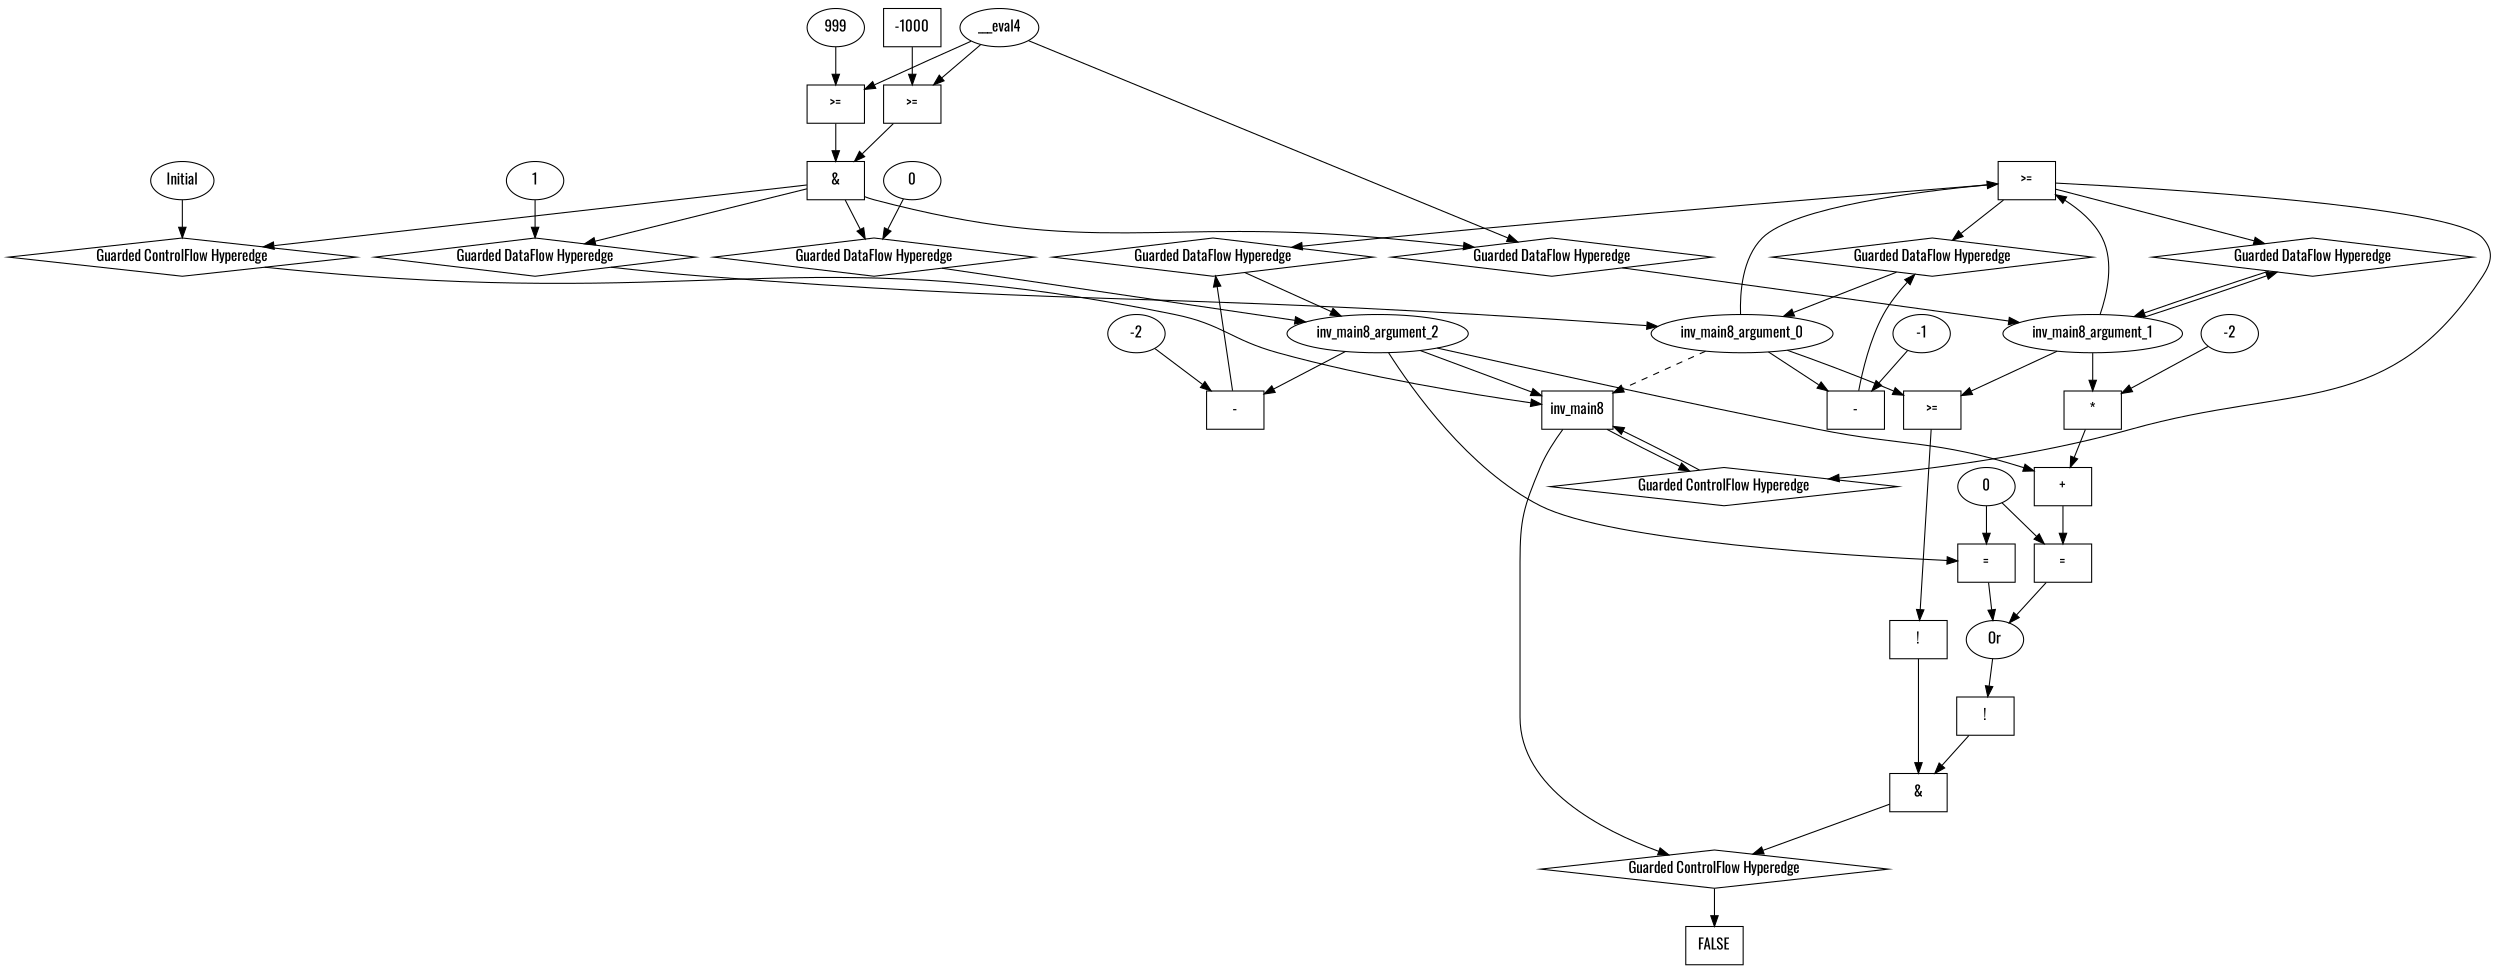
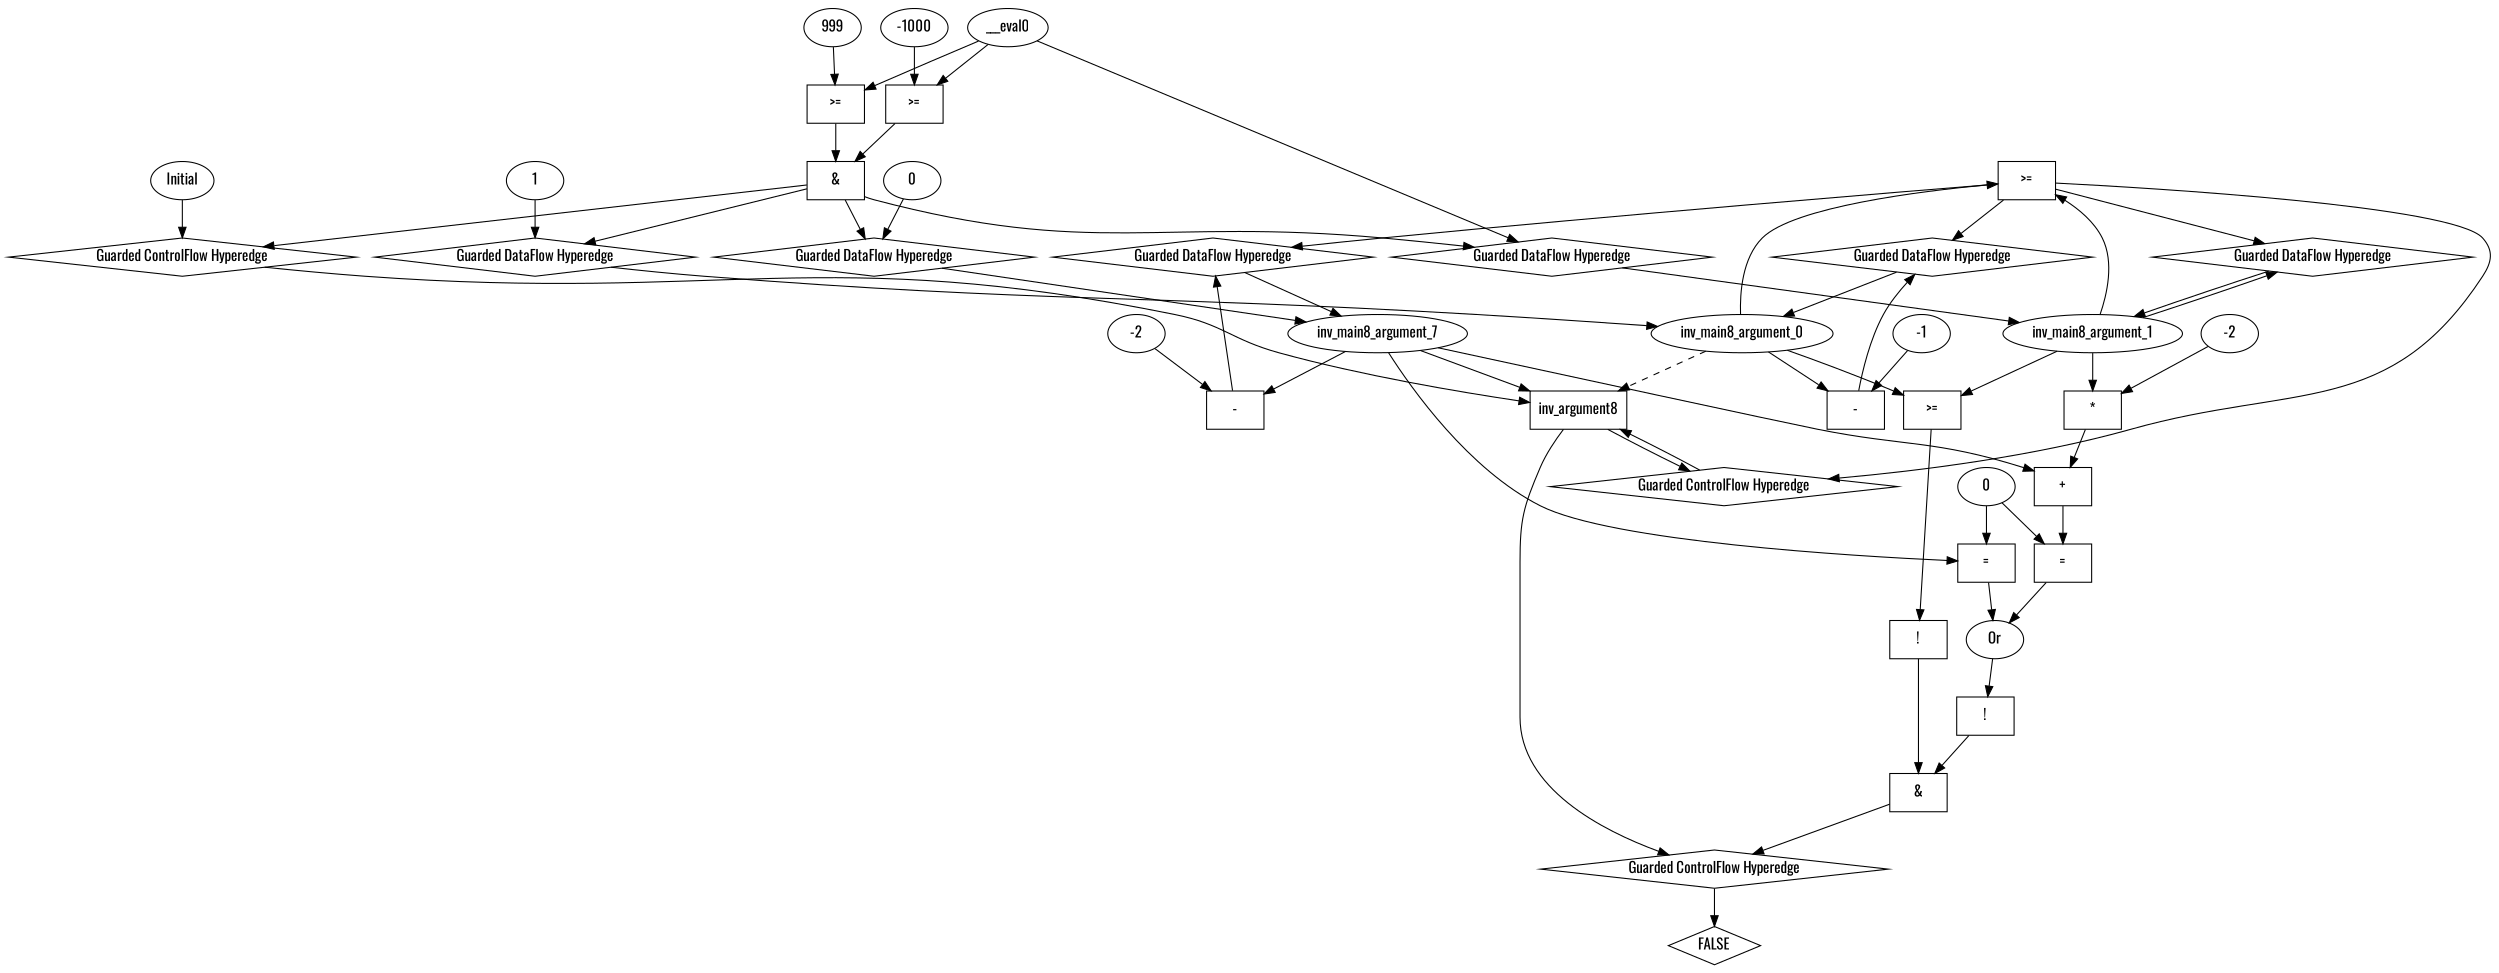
node "-1000": shape box -> ellipse
node "___eval4": label "___eval4" -> "___eval0"
node "inv_main8_argument_2": label "inv_main8_argument_2" -> "inv_main8_argument_7"
node "inv_main8": label "inv_main8" -> "inv_argument8"
node "FALSE": shape box -> diamond
